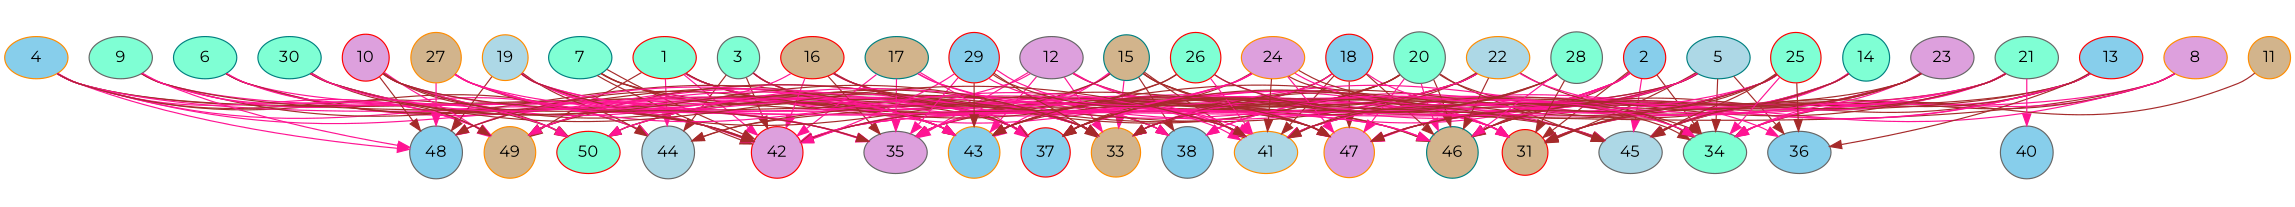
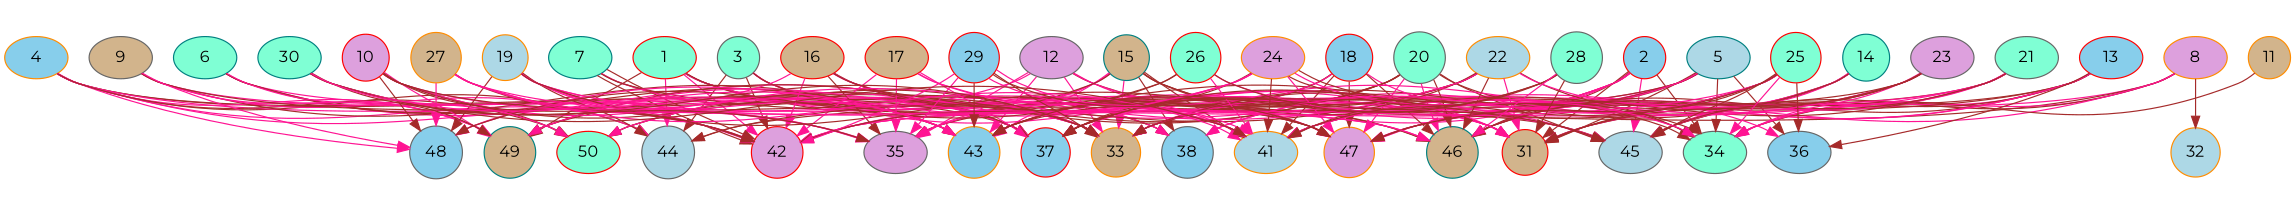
node "9": fillcolor aquamarine -> tan
node "17": color teal -> red
edge "22" -> "31": added
edge "7" -> "43": color brown -> deeppink
node "49": color darkorange -> teal
node "40": removed
node "32": added
